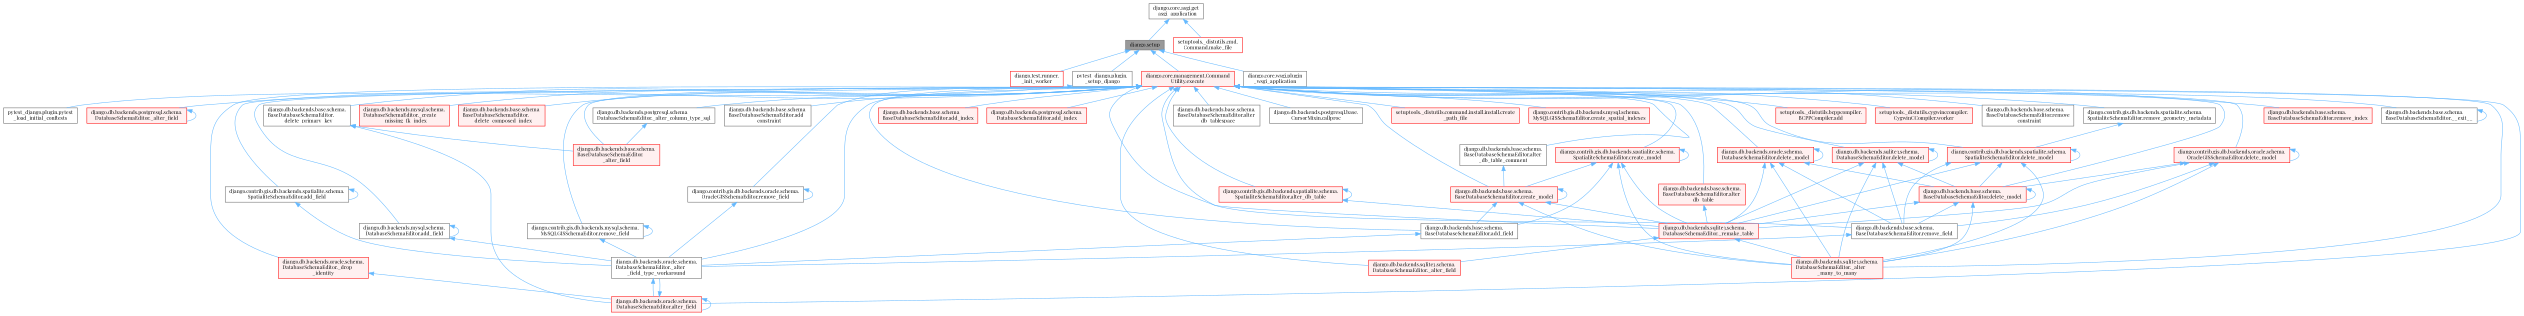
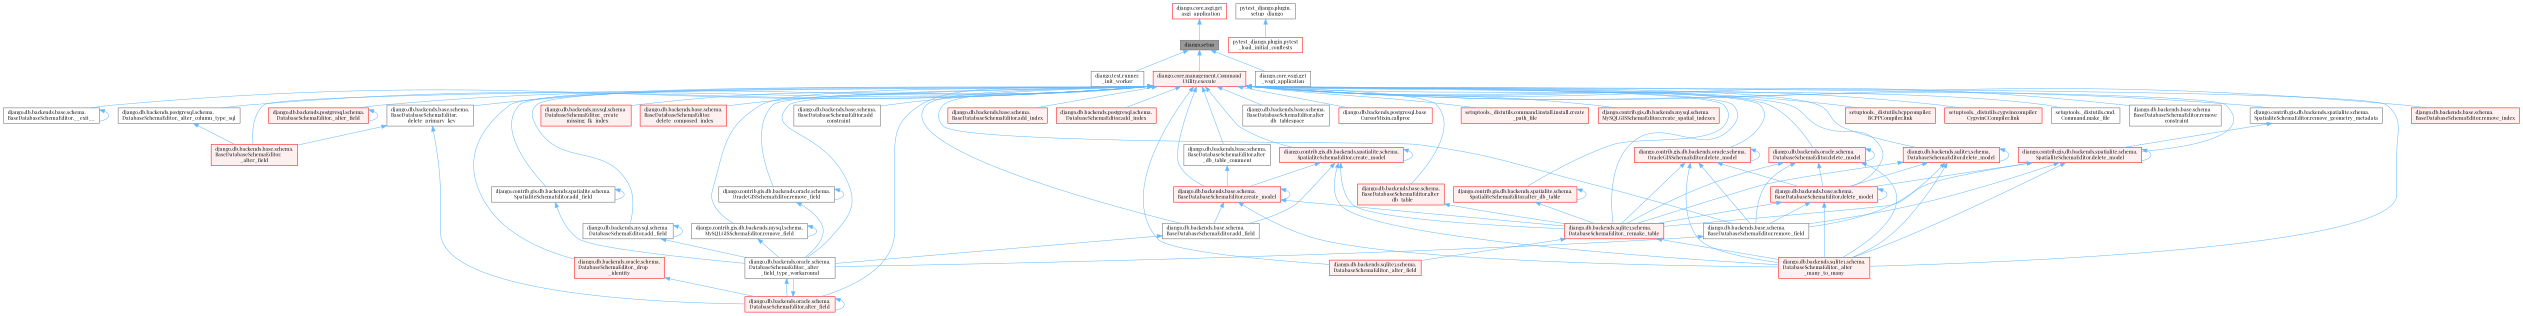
node "django.core.asgi.get _asgi_application": color grey40 -> red
edge "setuptools._distutils.cmd. Command.make_file" -> "django.core.asgi.get _asgi_application": now "setuptools._distutils.cmd. Command.make_file" -> "django.core.management.Command Utility.execute"
node "setuptools._distutils.cmd. Command.make_file": color red -> grey40
edge "pytest_django.plugin. _setup_django" -> "django.setup": removed
node "django.test.runner. _init_worker": color red -> grey40
node "django.core.wsgi.plugin _wsgi_application": label "django.core.wsgi.plugin _wsgi_application" -> "django.core.wsgi.get _wsgi_application"
node "pytest_django.plugin.pytest _load_initial_conftests": color grey40 -> red
node "django.db.backends.postgresql.base. CursorMixin.callproc": color grey40 -> red
node "setuptools._distutils.bcppcompiler. BCPPCompiler.add": label "setuptools._distutils.bcppcompiler. BCPPCompiler.add" -> "setuptools._distutils.bcppcompiler. BCPPCompiler.link"
node "setuptools._distutils.cygwinccompiler. CygwinCCompiler.worker": label "setuptools._distutils.cygwinccompiler. CygwinCCompiler.worker" -> "setuptools._distutils.cygwinccompiler. CygwinCCompiler.link"
